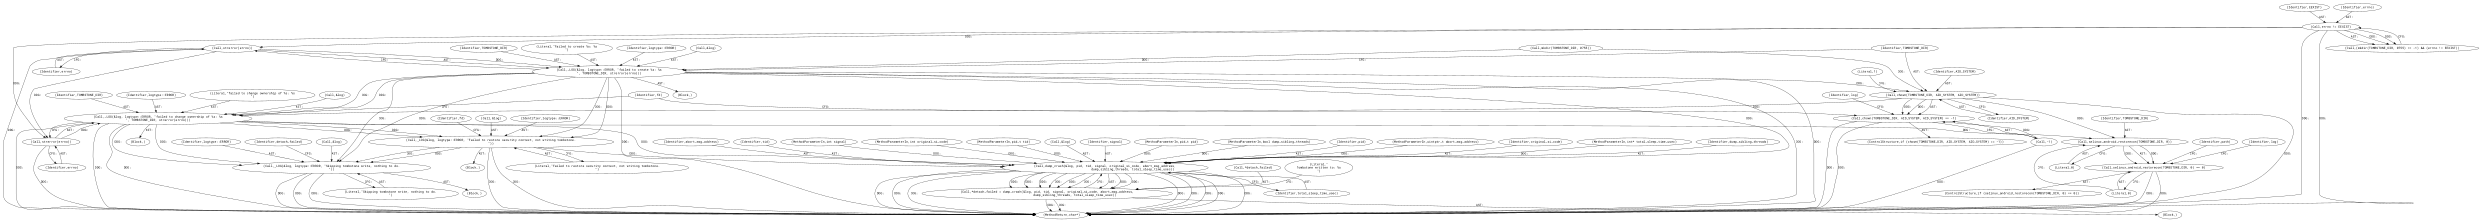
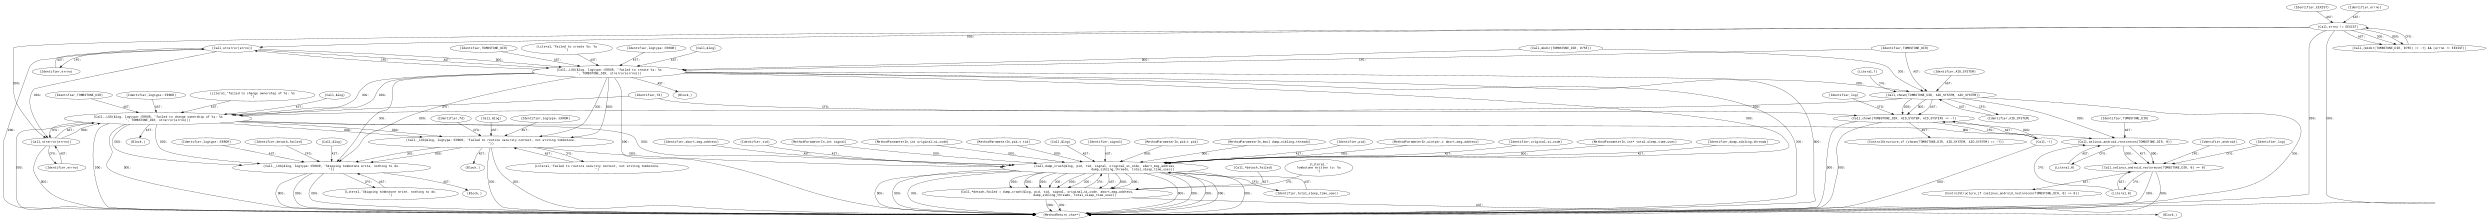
node "(Identifier,path)": label "(Identifier,path)" -> "(Identifier,android)"
